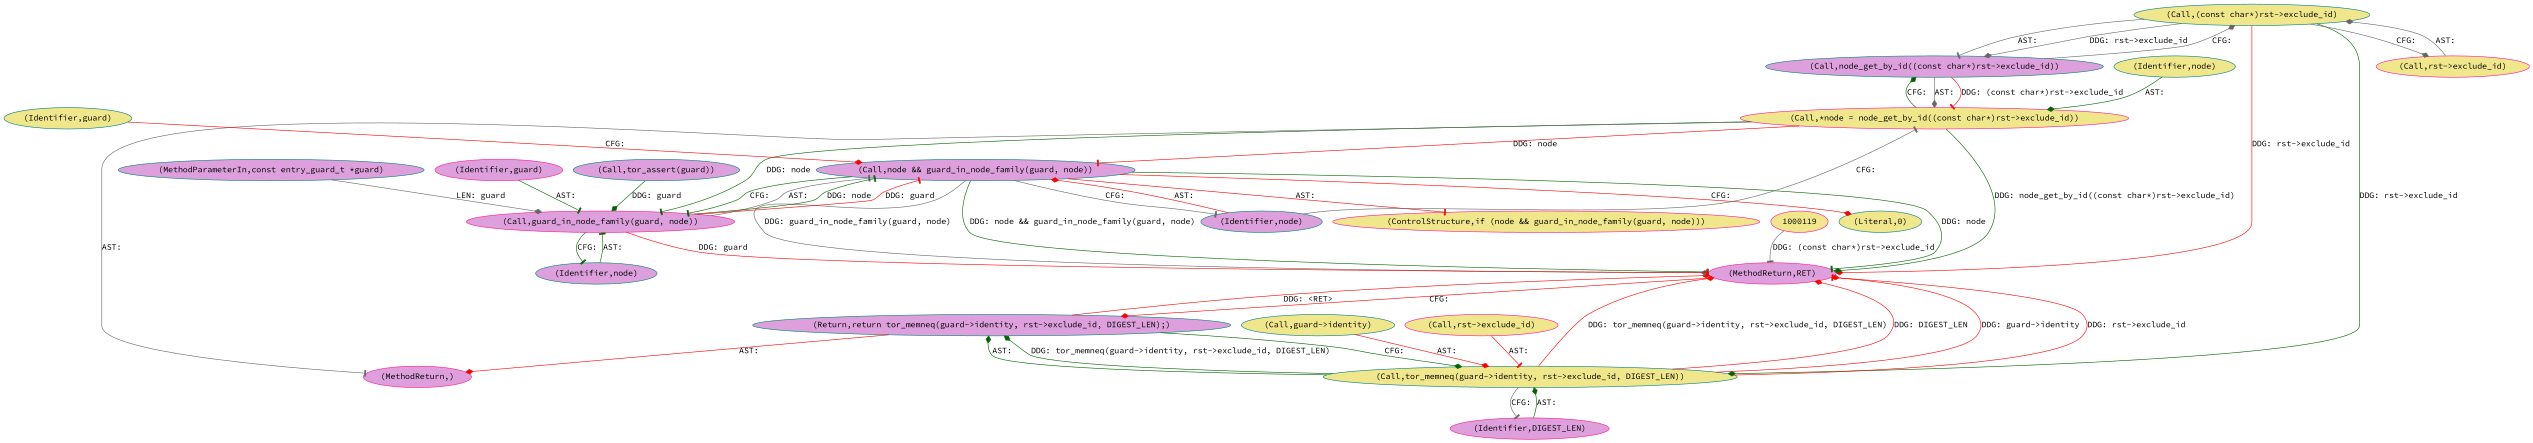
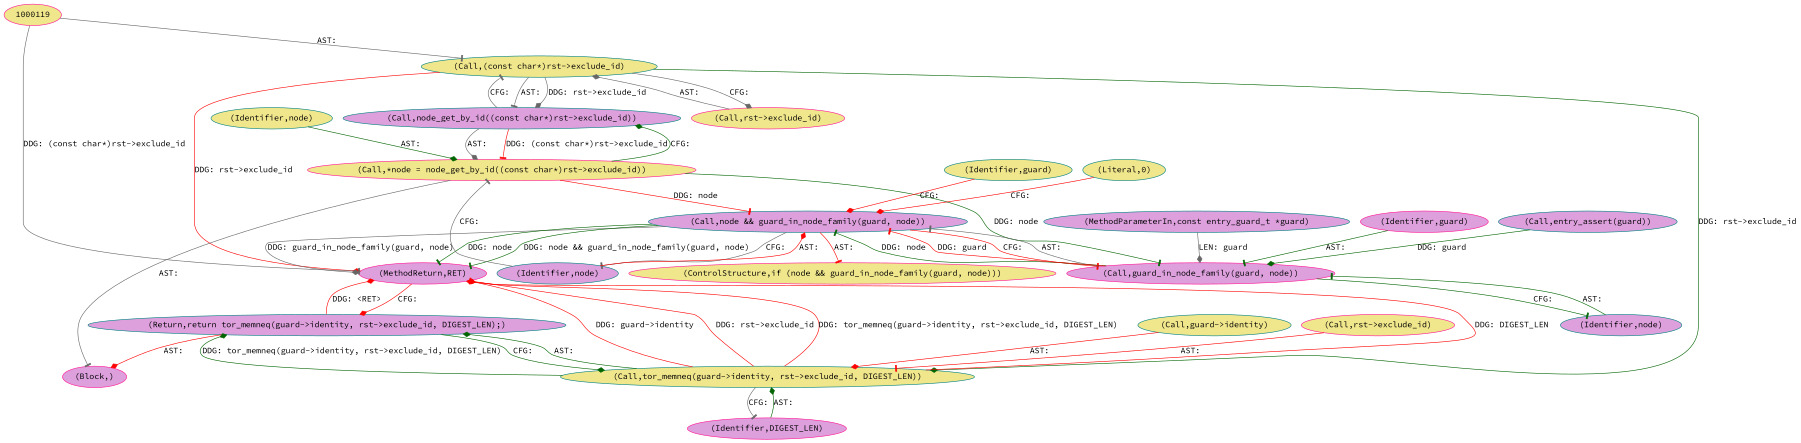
edge "1000119" -> "(Call,(const char*)rst->exclude_id)": added, label "AST:"
edge "(Call,node_get_by_id((const char*)rst->exclude_id))" -> "(Call,(const char*)rst->exclude_id)": arrowhead diamond -> tee
node "(Call,tor_assert(guard))": label "(Call,tor_assert(guard))" -> "(Call,entry_assert(guard))"
edge "(Call,node && guard_in_node_family(guard, node))" -> "(Call,guard_in_node_family(guard, node))": color darkgreen -> red
edge "(Call,node && guard_in_node_family(guard, node))" -> "(Literal,0)": reversed
edge "(Call,*node = node_get_by_id((const char*)rst->exclude_id))" -> "(MethodReturn,RET)": removed, label "DDG: node_get_by_id((const char*)rst->exclude_id)"
edge "(Call,guard_in_node_family(guard, node))" -> "(MethodReturn,RET)": removed, label "DDG: guard"
node "(MethodReturn,)": label "(MethodReturn,)" -> "(Block,)"
